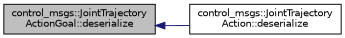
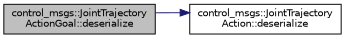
edge "control_msgs::JointTrajectory Action::deserialize" -> "control_msgs::JointTrajectory ActionGoal::deserialize": reversed
